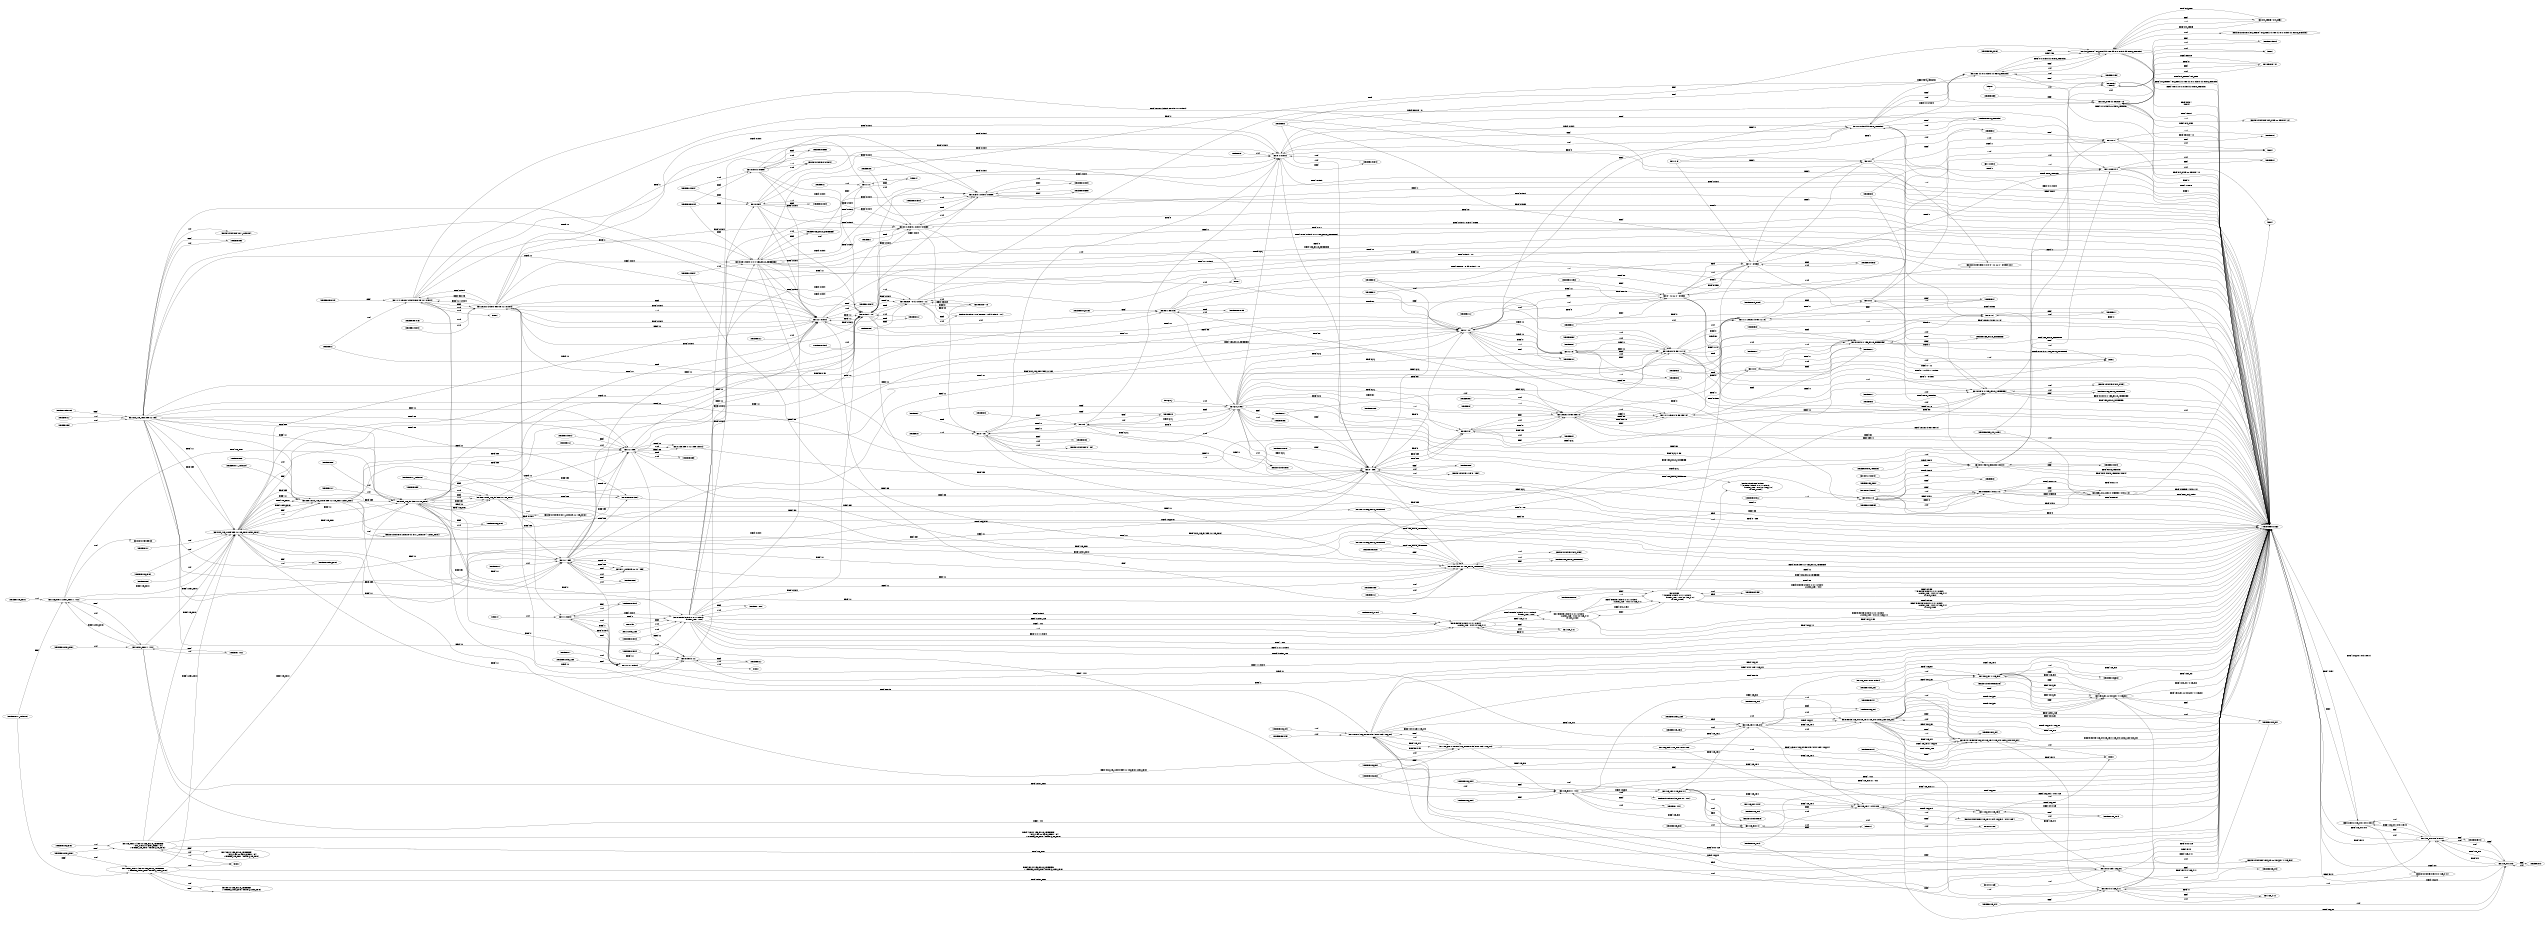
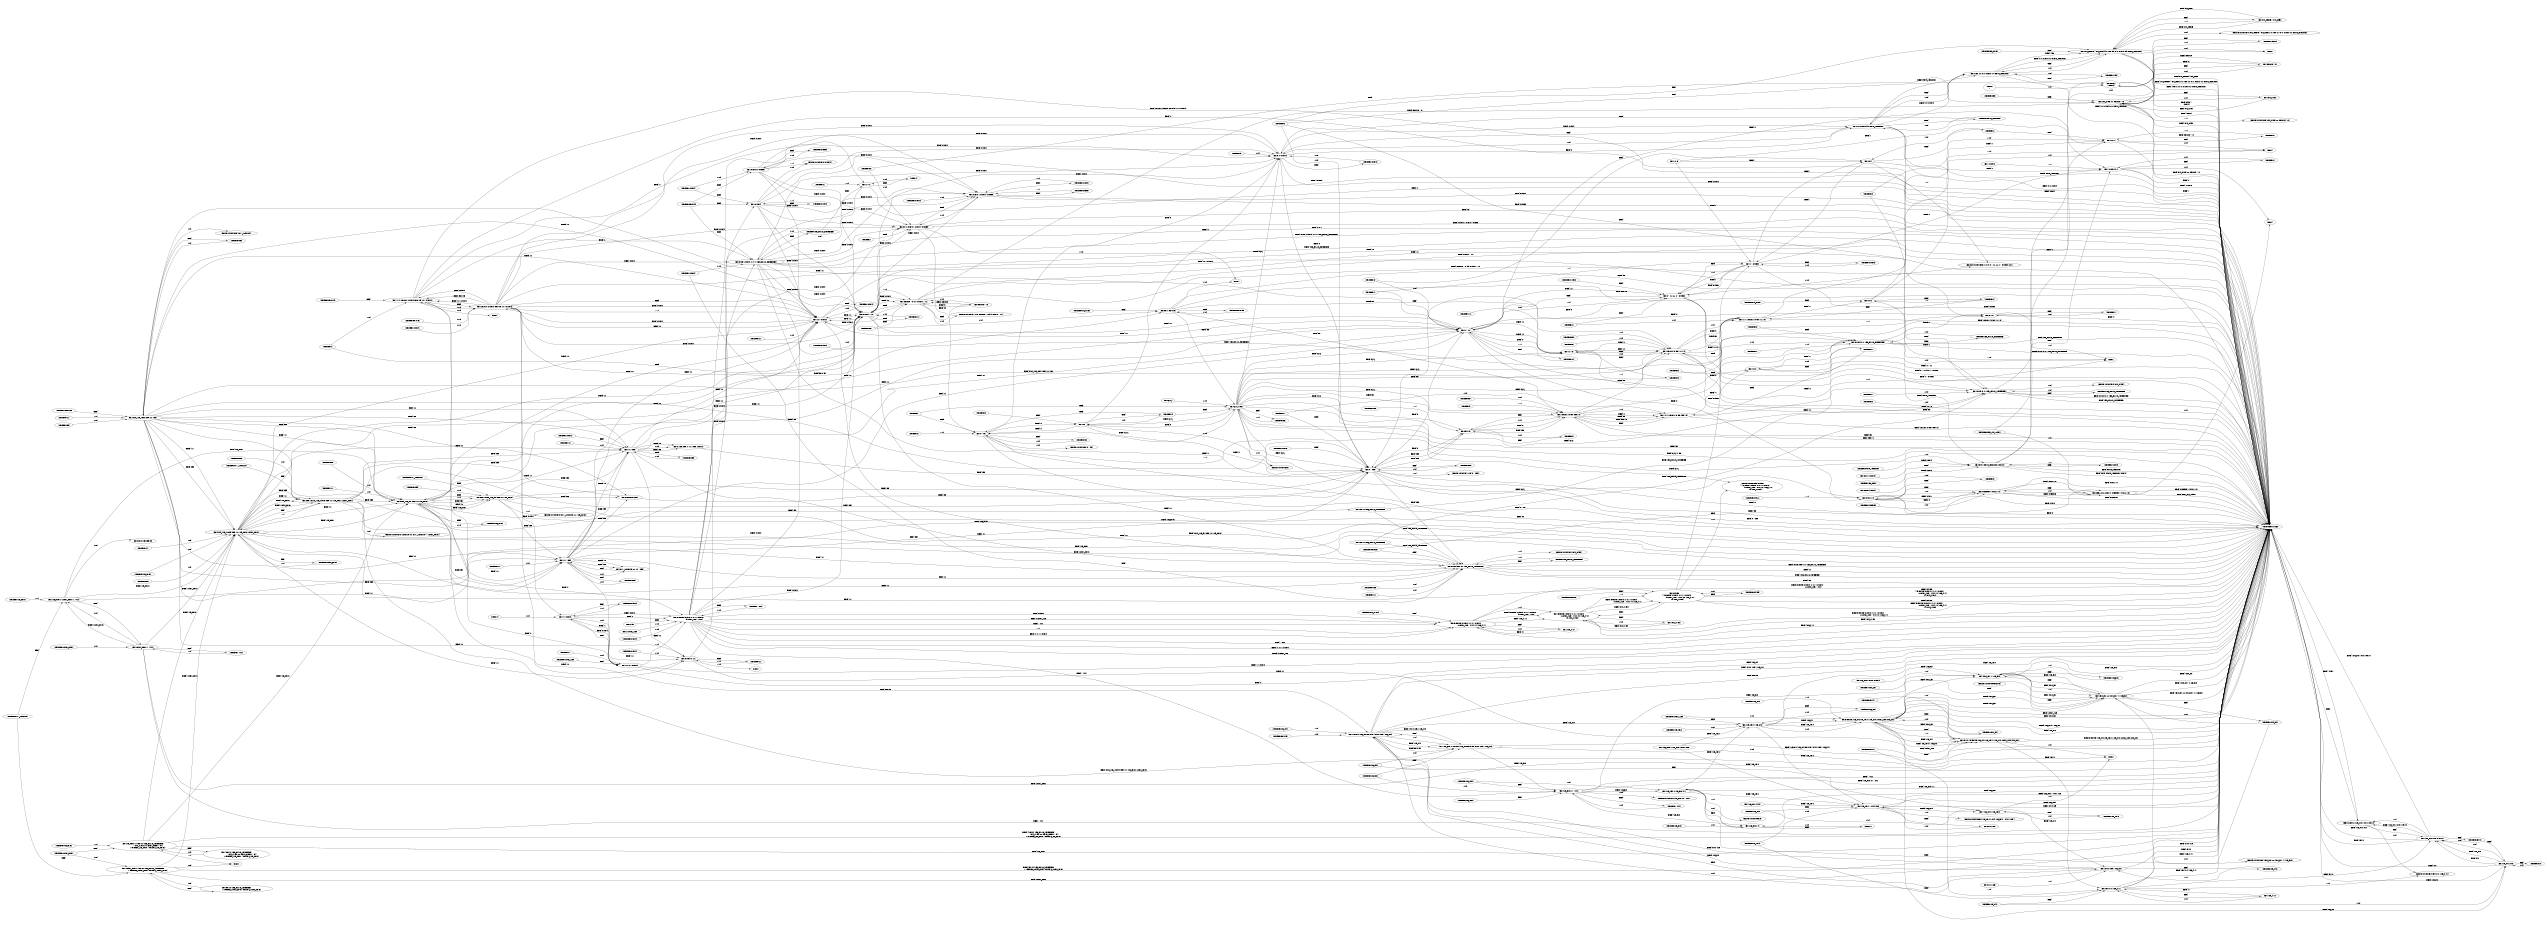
node "(Call,!out_quiet)": added
node "(Call,!out_invert)": added
